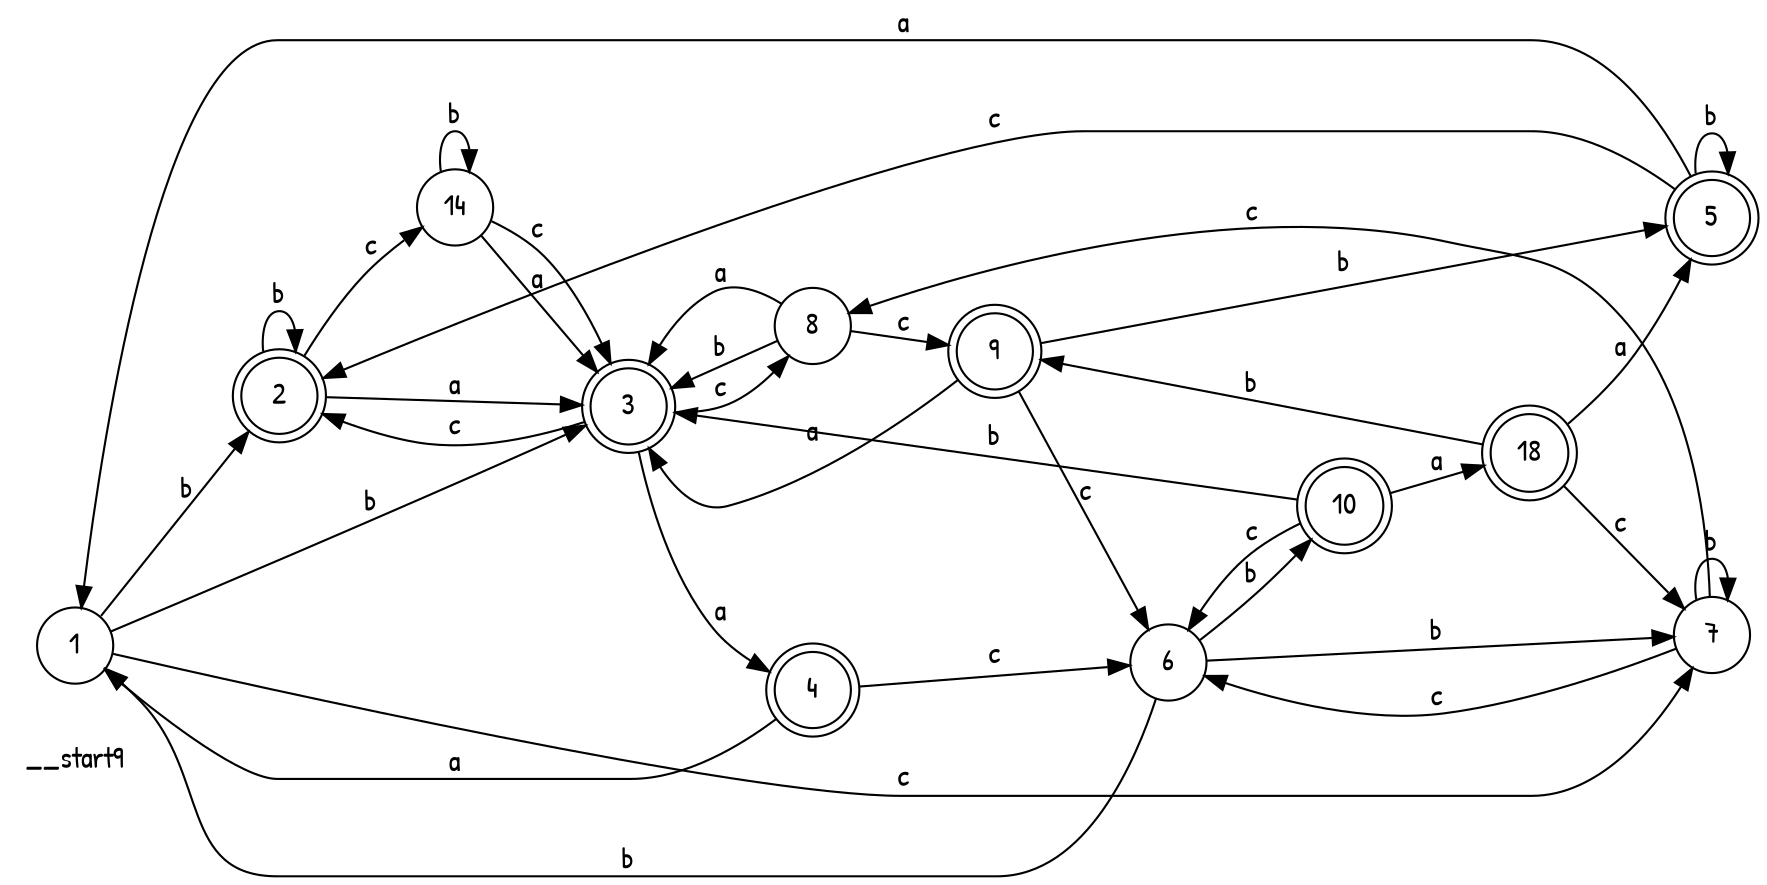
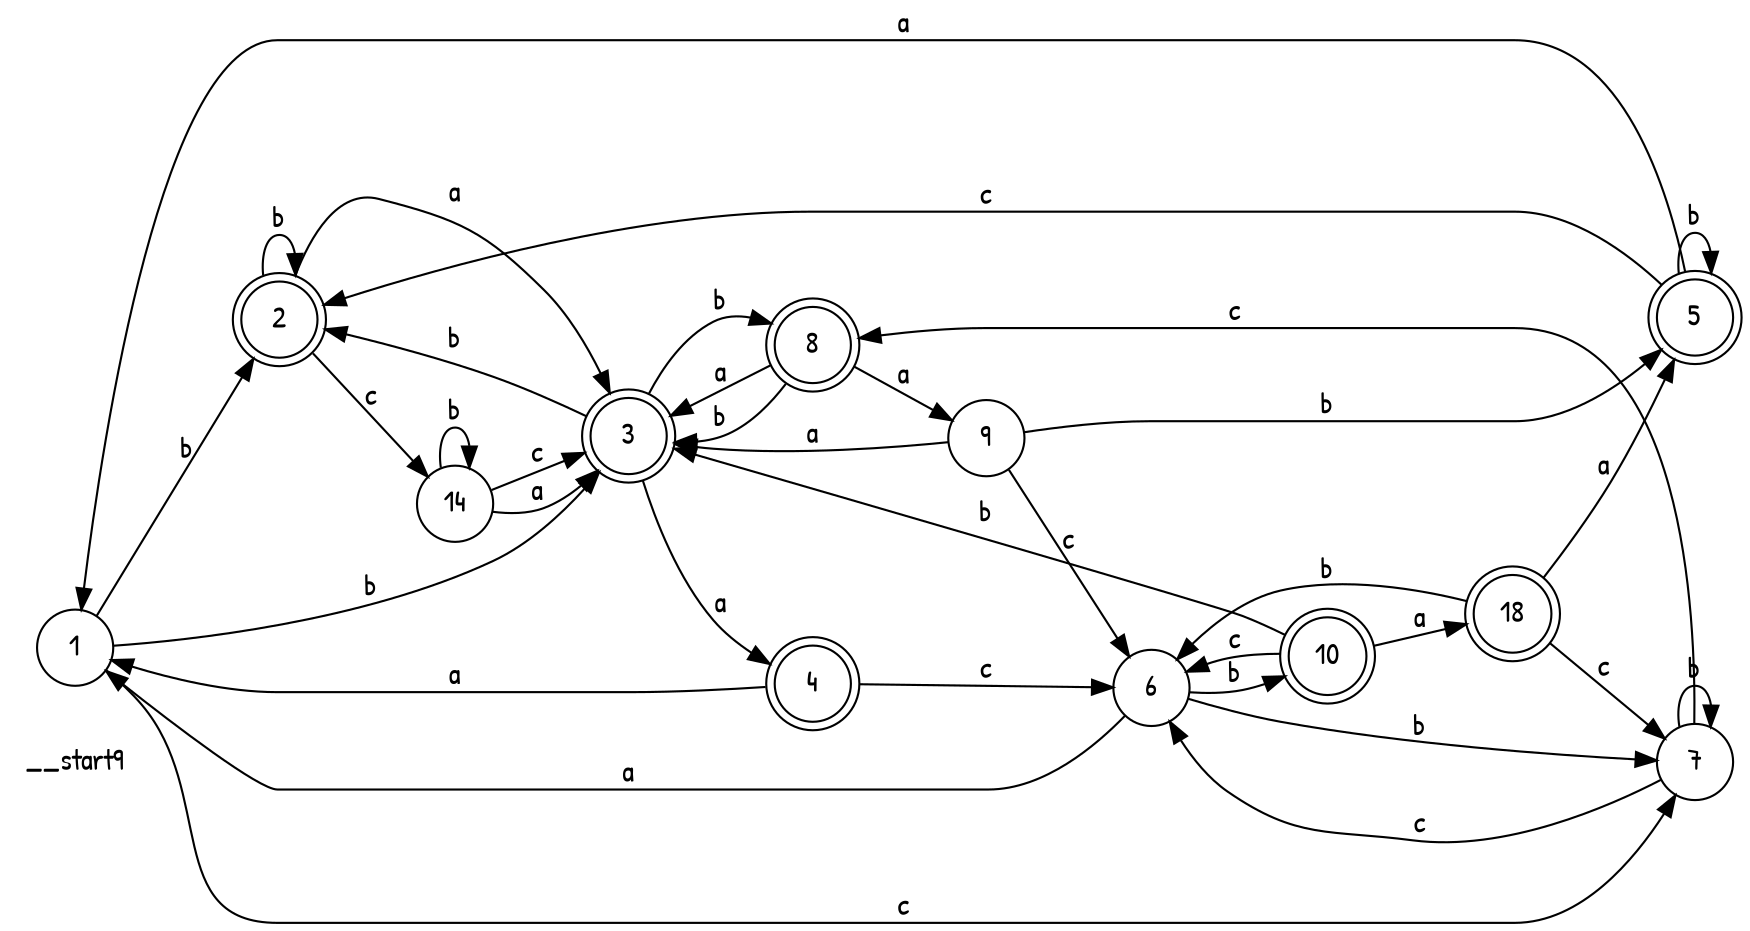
edge "8" -> "9": label "c" -> "a"
node "8": shape circle -> doublecircle
node "9": shape doublecircle -> circle
edge "3" -> "8": label "c" -> "b"
edge "18" -> "9": now "18" -> "6"
edge "3" -> "2": label "c" -> "b"
edge "6" -> "1": label "b" -> "a"
